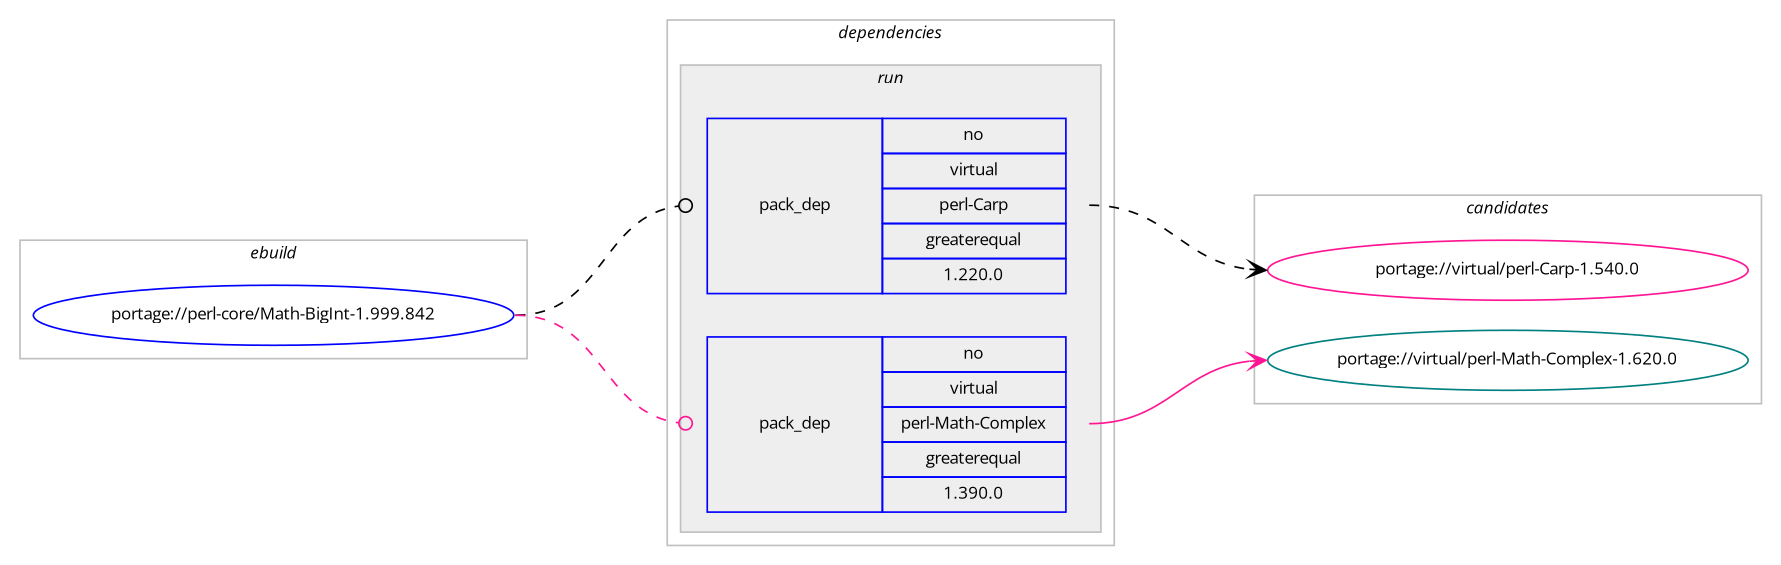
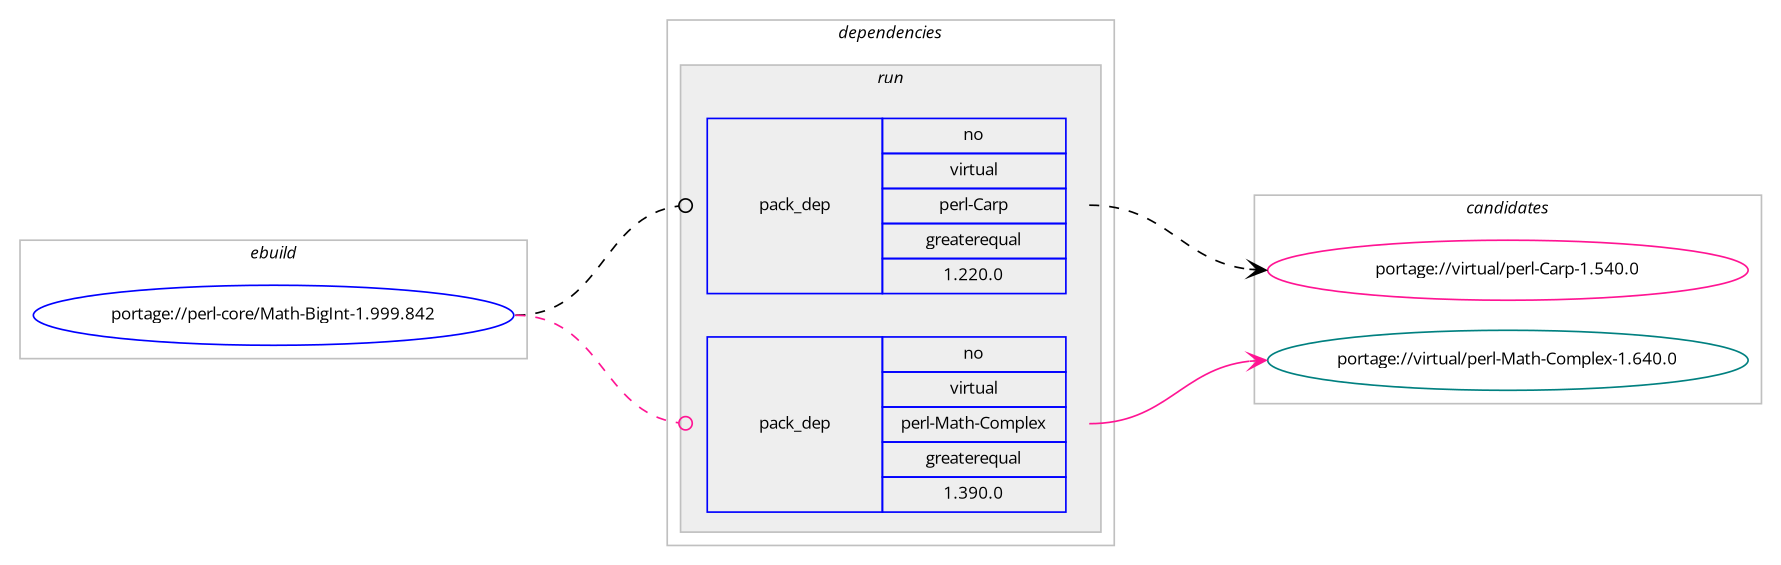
node "portage://virtual/perl-Math-Complex-1.620.0": label "portage://virtual/perl-Math-Complex-1.620.0" -> "portage://virtual/perl-Math-Complex-1.640.0"
